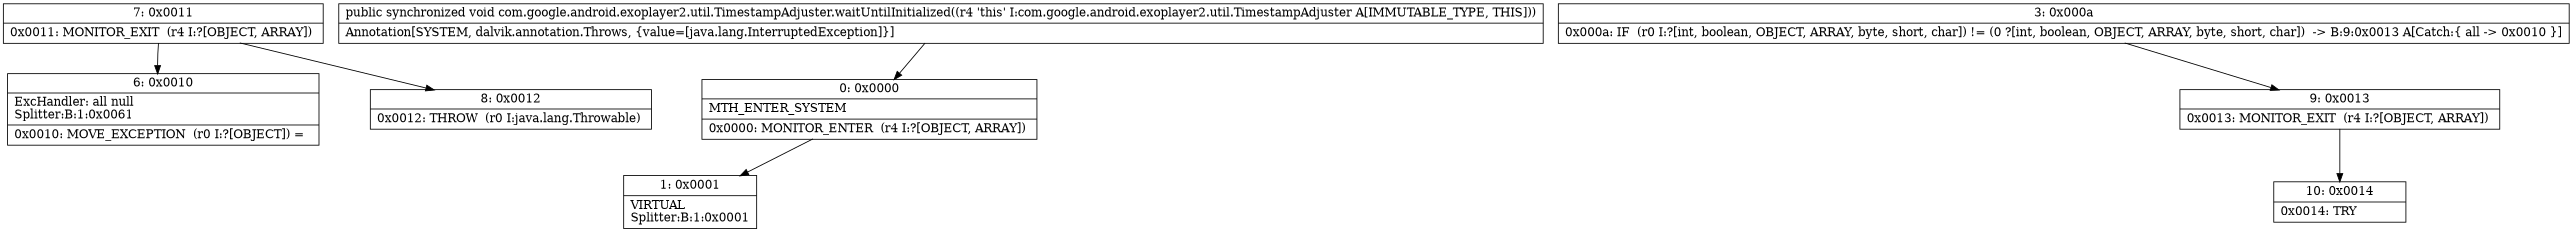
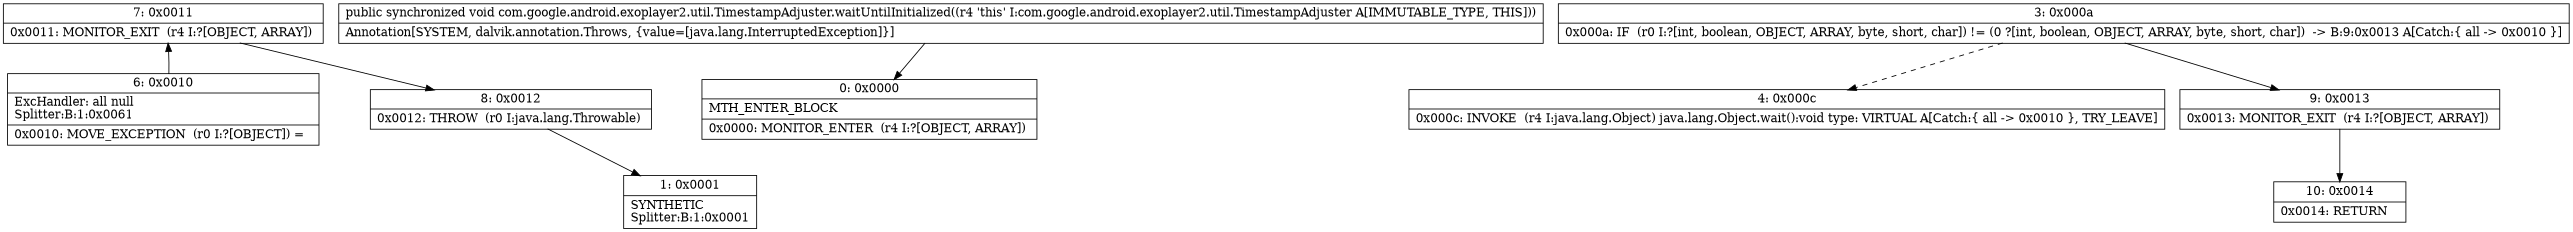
edge "7: 0x0011" -> "6: 0x0010": reversed
node "0: 0x0000": text "MTH_ENTER_SYSTEM" -> "MTH_ENTER_BLOCK"
node "4: 0x000c": added
edge "0: 0x0000" -> "1: 0x0001": now "8: 0x0012" -> "1: 0x0001"
node "1: 0x0001": text "VIRTUAL" -> "SYNTHETIC"
node "10: 0x0014": text "0x0014: TRY" -> "0x0014: RETURN"
